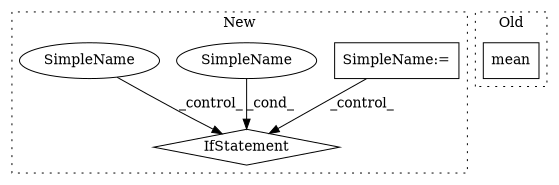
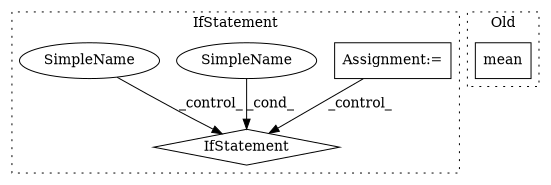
cluster "New": label "New" -> "IfStatement"
node "SimpleName:=": label "SimpleName:=" -> "Assignment:="
